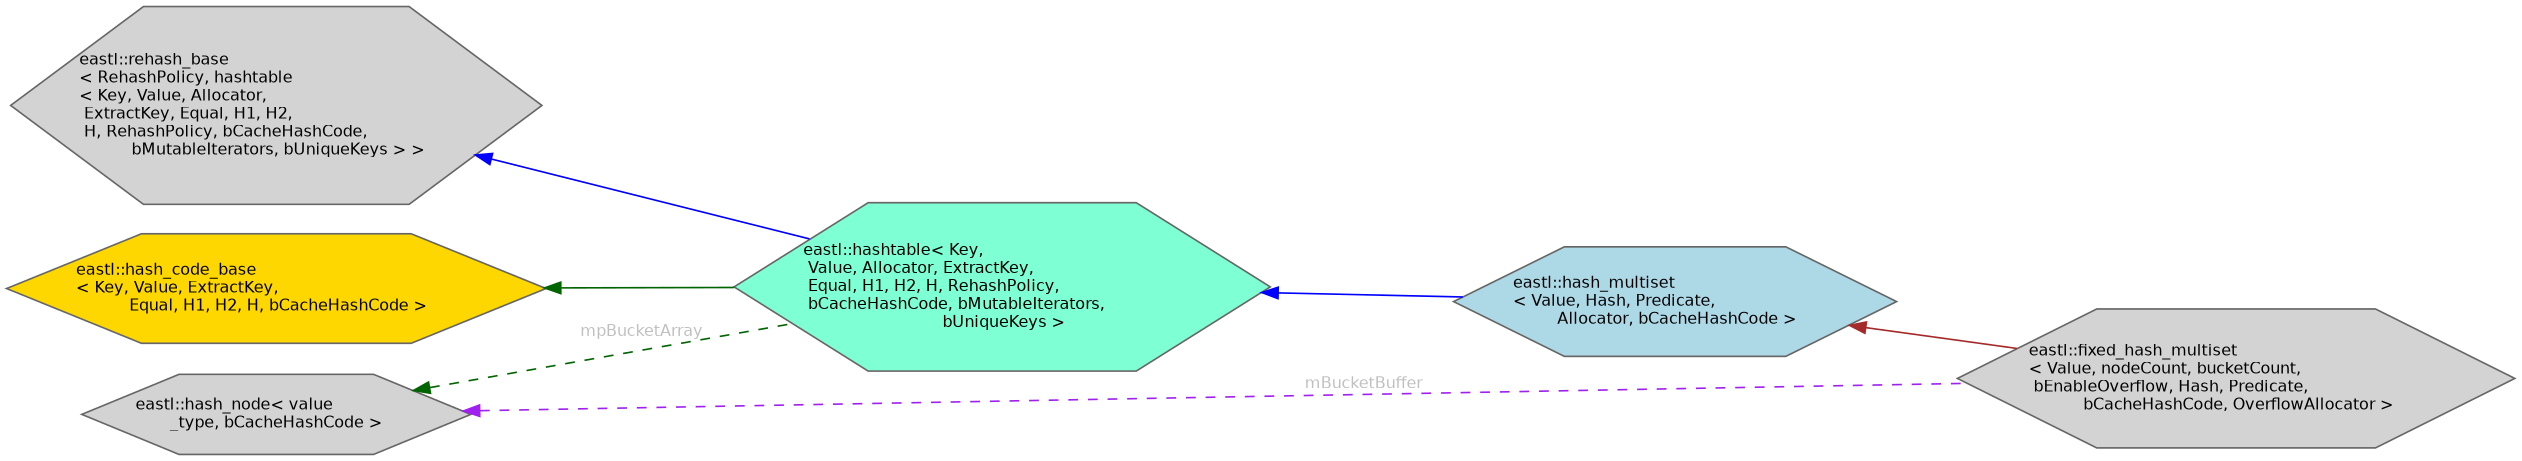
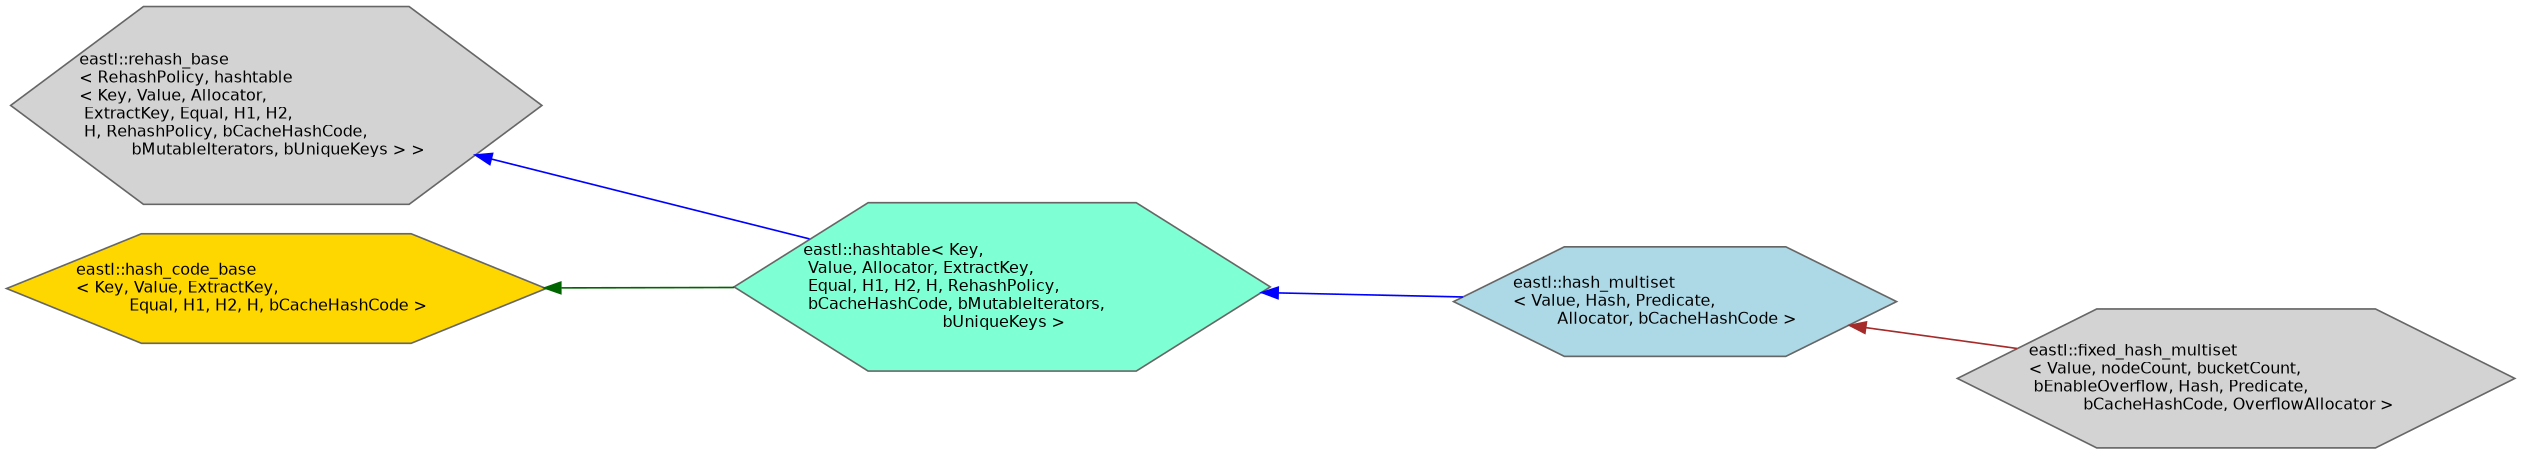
node "eastl::hash_node< value _type, bCacheHashCode >": removed
